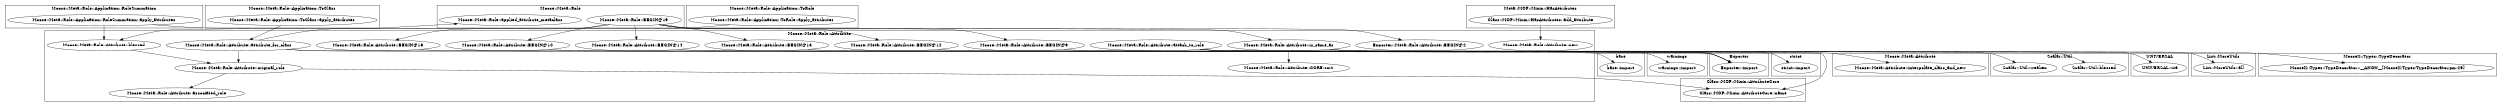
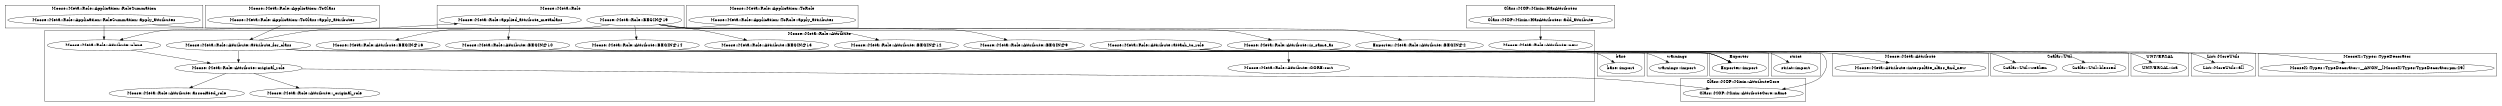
cluster "Meta::MOP::Mixin::HasAttributes": label "Meta::MOP::Mixin::HasAttributes" -> "Class::MOP::Mixin::HasAttributes"
edge "Moose::Meta::Role::BEGIN@19" -> "Moose::Meta::Role::Attribute::BEGIN@10": now "Moose::Meta::Role::applied_attribute_metaclass" -> "Moose::Meta::Role::Attribute::BEGIN@10"
node "Moose::Meta::Role::Attribute::blessed": label "Moose::Meta::Role::Attribute::blessed" -> "Moose::Meta::Role::Attribute::clone"
node "Moose::Meta::Role::Attribute::_original_role": added
